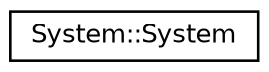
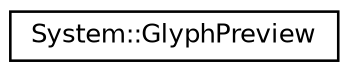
node "System::System": label "System::System" -> "System::GlyphPreview"
